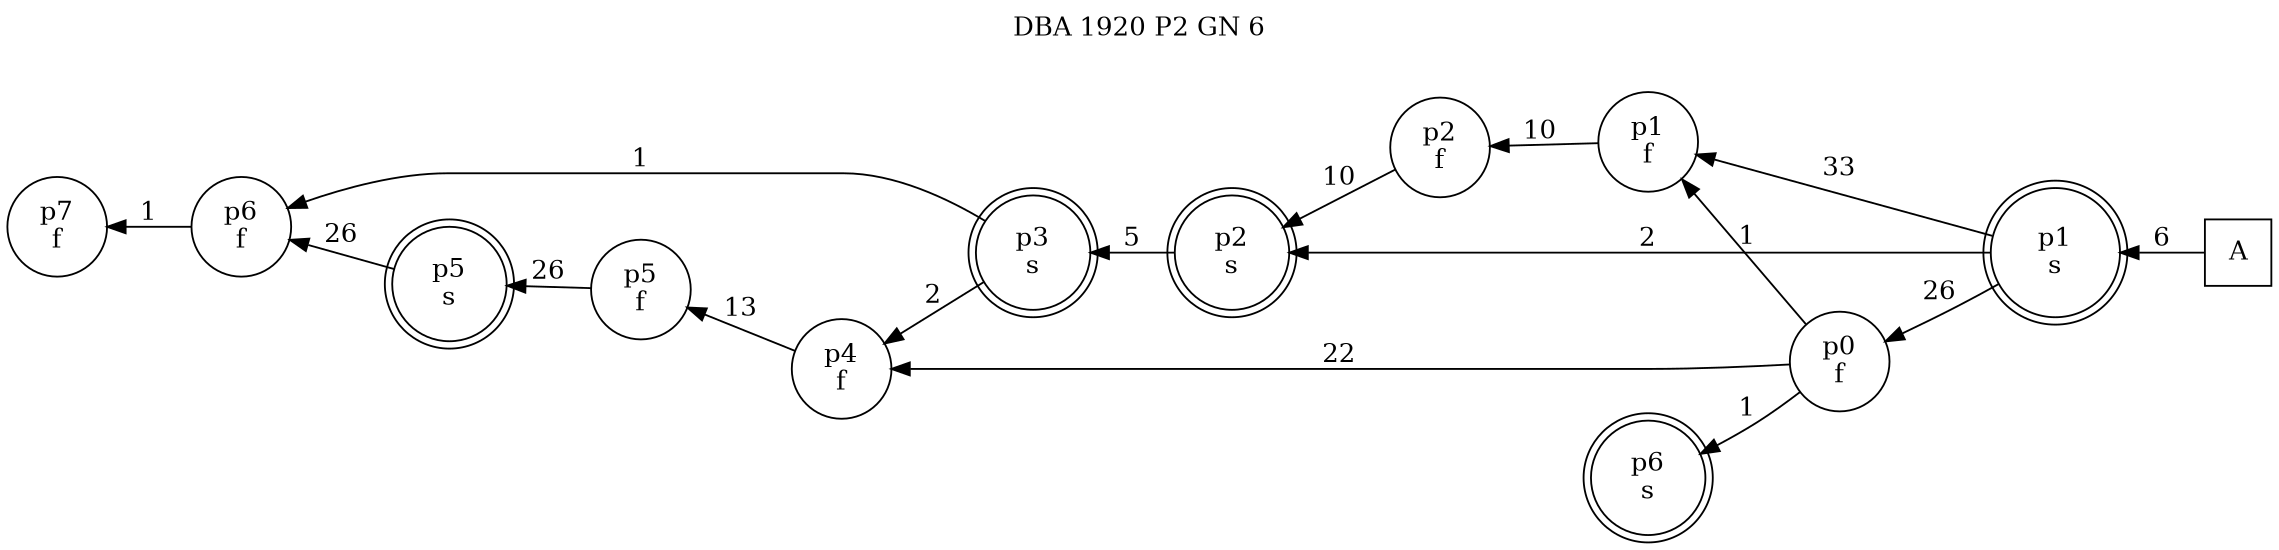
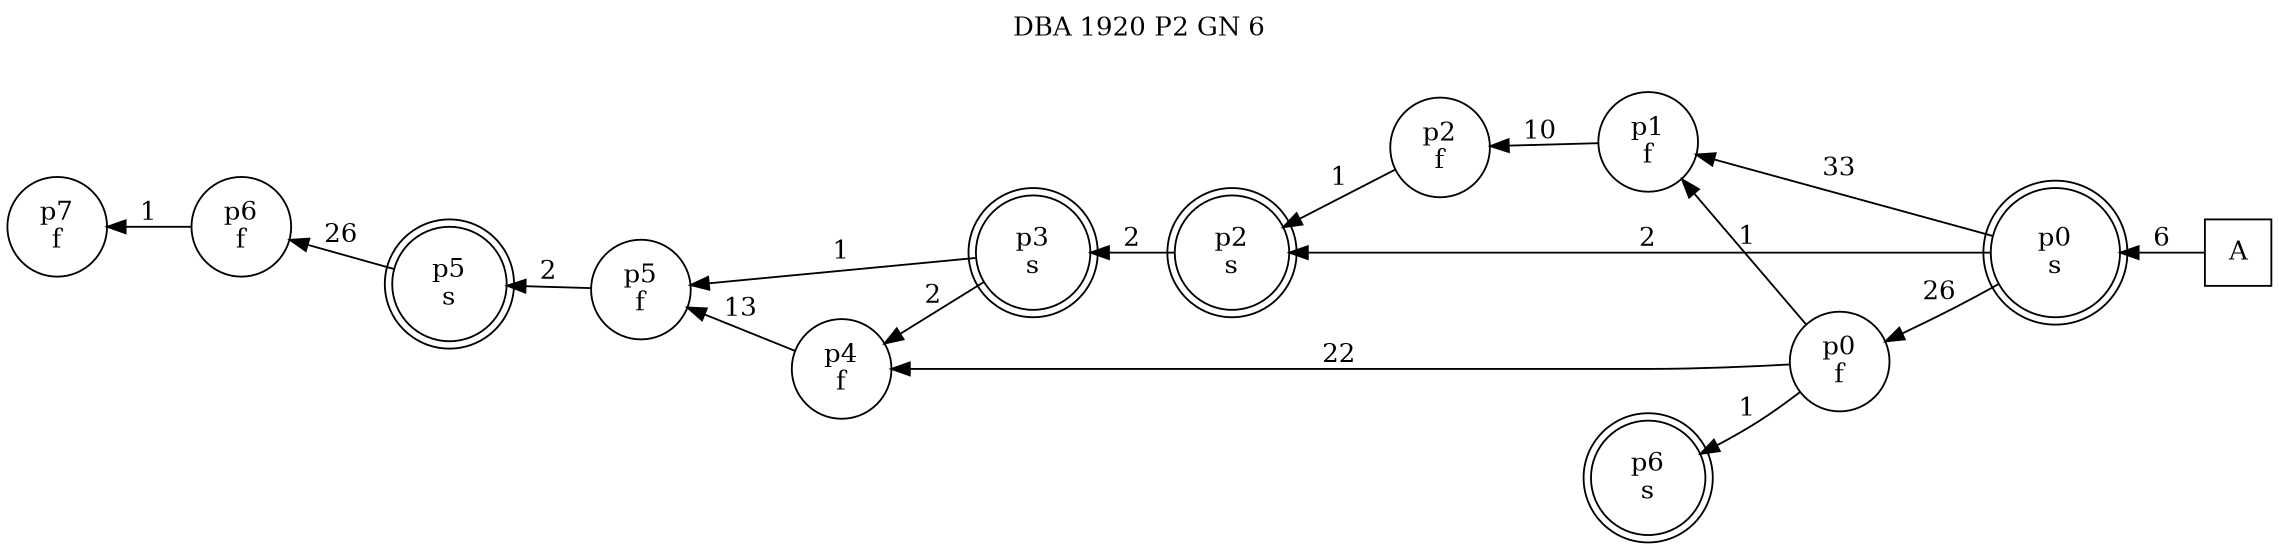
edge "p3 s" -> "p6 f": now "p3 s" -> "p5 f"
edge "p2 f" -> "p2 s": label "10" -> "1"
edge "p2 s" -> "p3 s": label "5" -> "2"
node "p1 s": label "p1 s" -> "p0 s"
edge "p5 f" -> "p5 s": label "26" -> "2"
